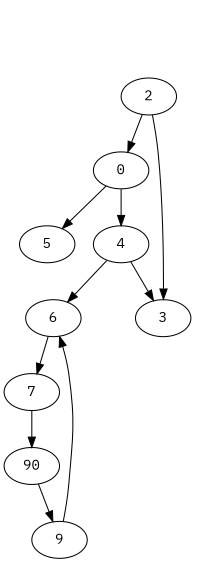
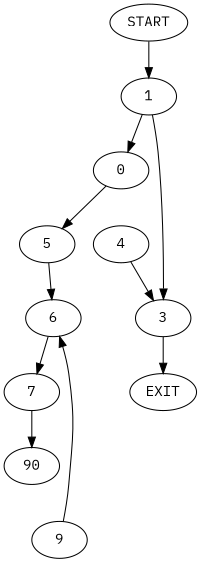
node "START": added
node "2": label "2" -> "1"
edge "0" -> "4": removed
edge "4" -> "6": now "5" -> "6"
node "EXIT": added
edge "90" -> "9": removed
